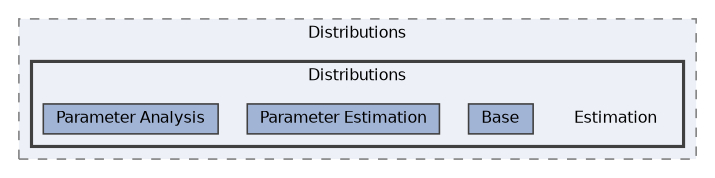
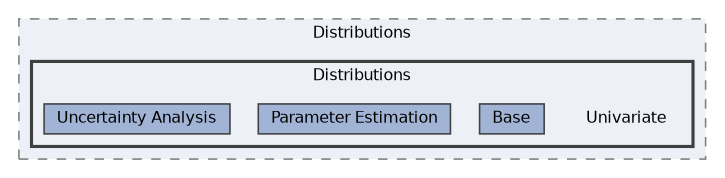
node "Parameter Analysis": label "Parameter Analysis" -> "Uncertainty Analysis"
node "Estimation": label "Estimation" -> "Univariate"
